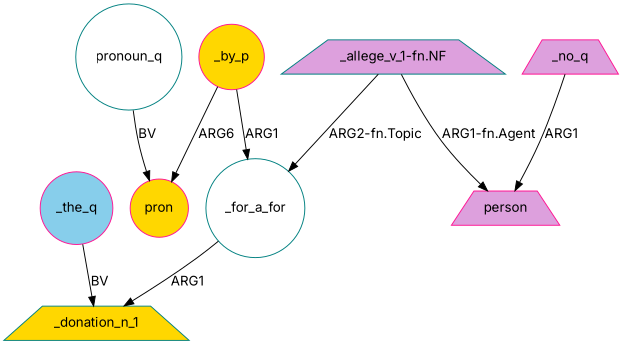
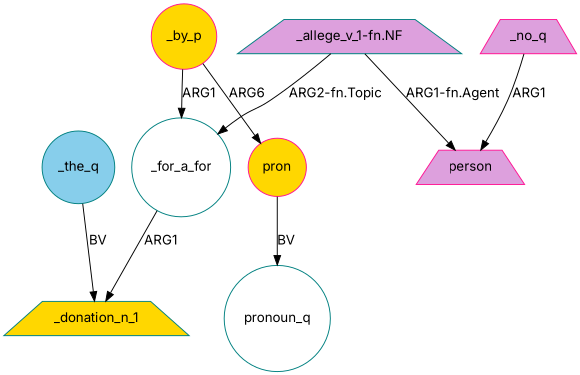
edge "pronoun_q" -> "pron": reversed
node "_the_q": color deeppink -> teal
